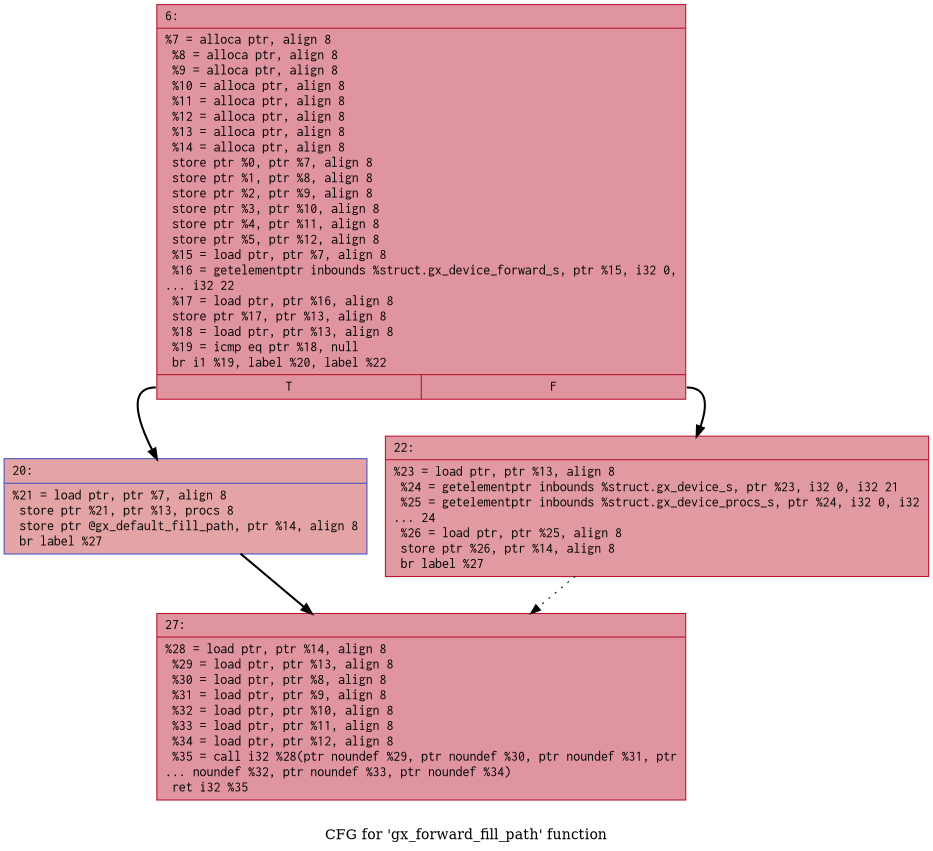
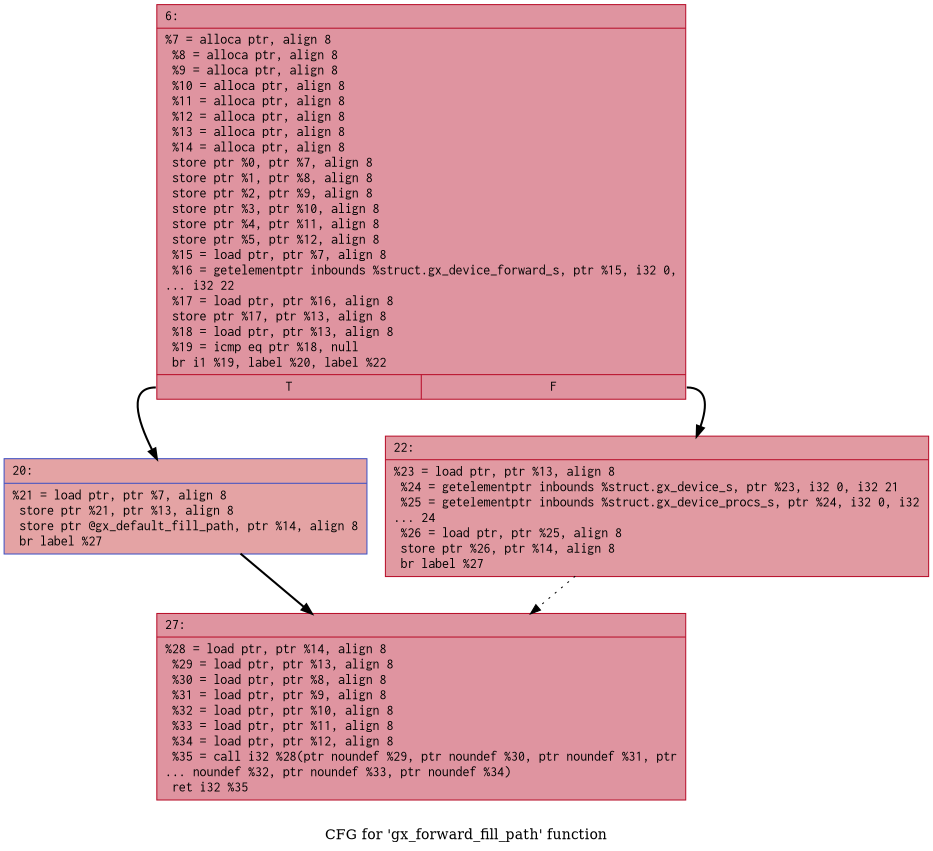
node "20:": text "store ptr %21, ptr %13, procs 8" -> "store ptr %21, ptr %13, align 8"
